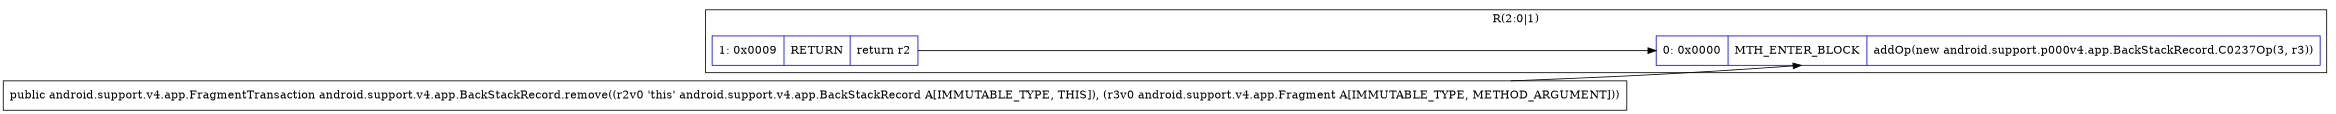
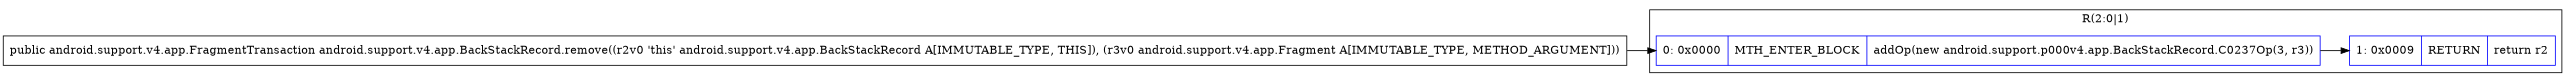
edge "1: 0x0009" -> "0: 0x0000": reversed
